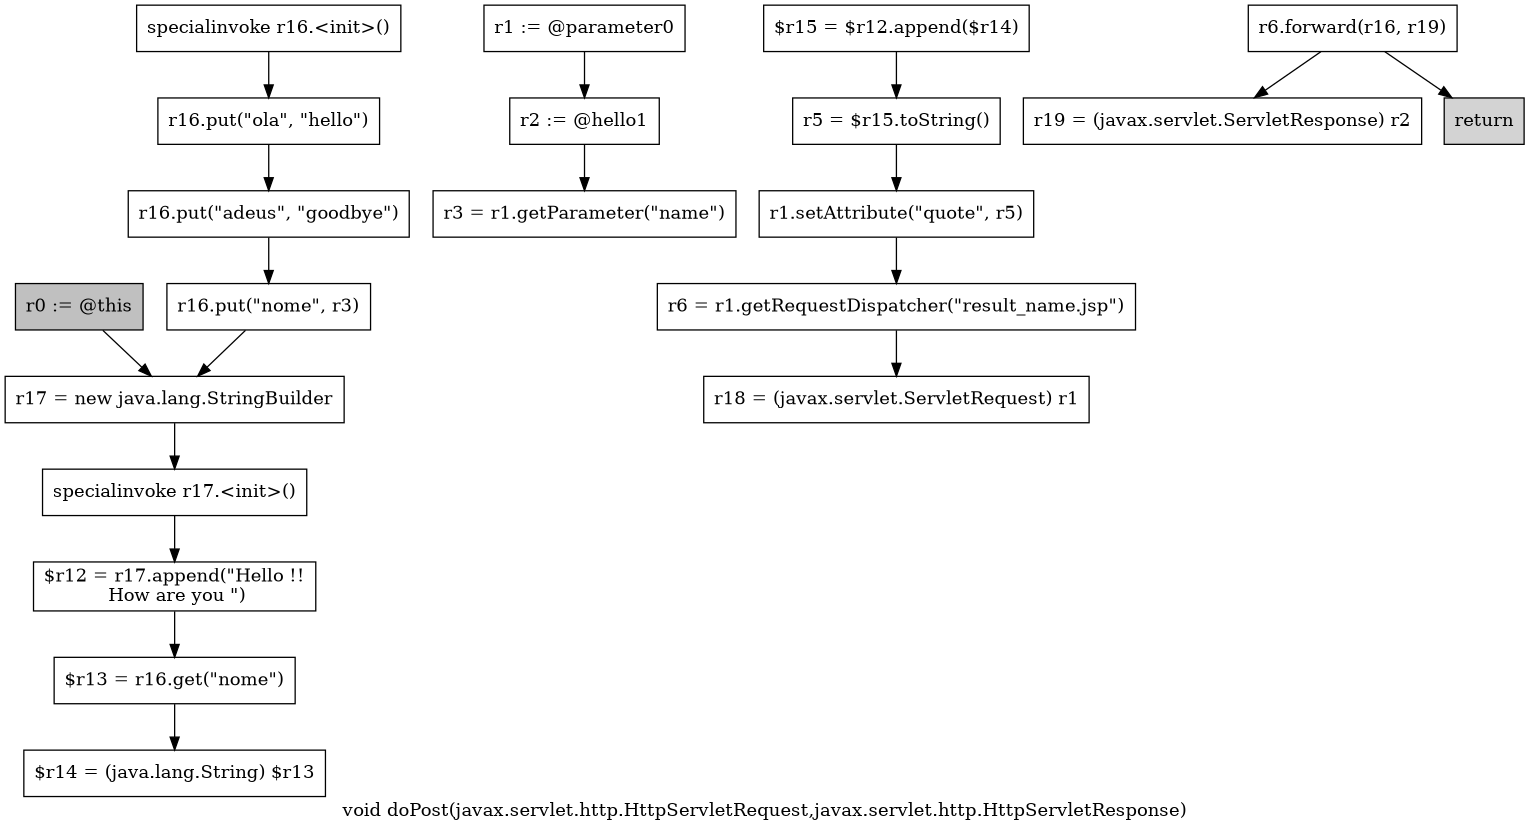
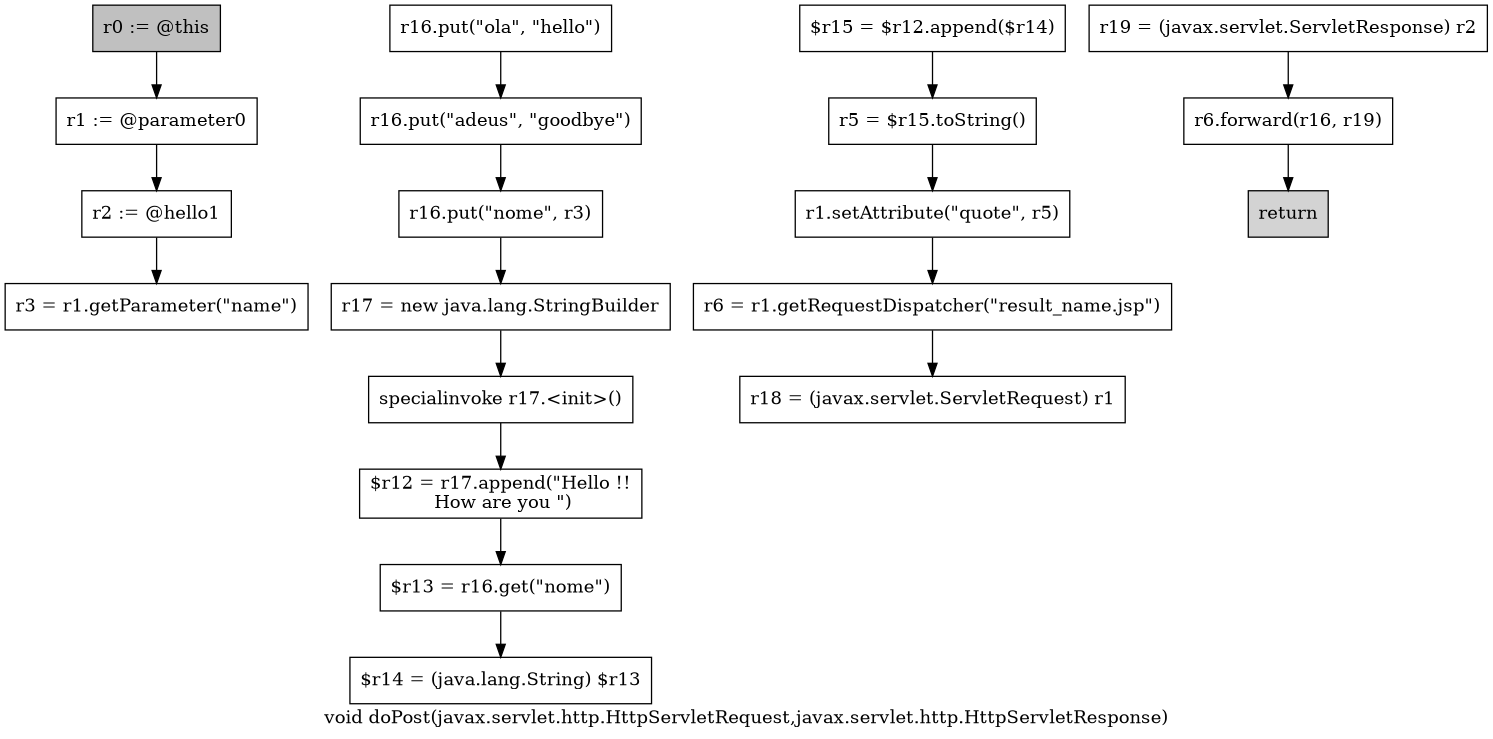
node "specialinvoke r16.<init>()": removed
edge "r6.forward(r16, r19)" -> "r19 = (javax.servlet.ServletResponse) r2": reversed
edge "r0 := @this" -> "r17 = new java.lang.StringBuilder": now "r0 := @this" -> "r1 := @parameter0"
